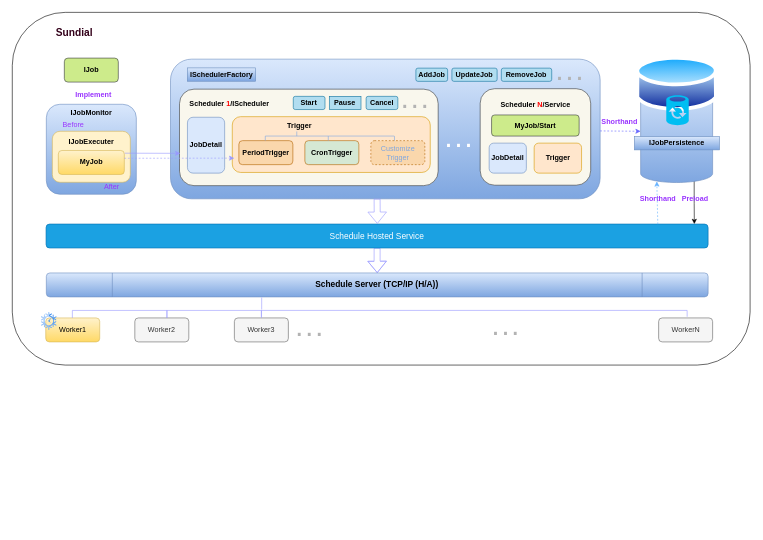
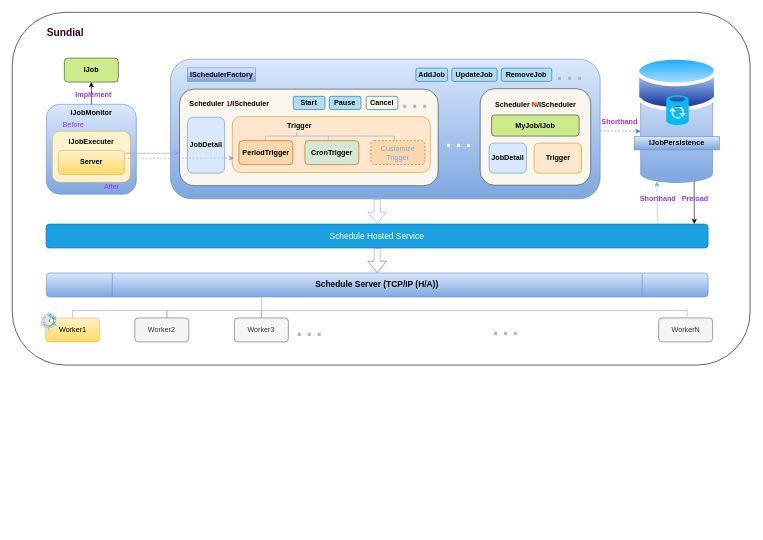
node "Sundial": moved (74, 33) -> (65, 33)
edge "IJobMonitor" -> "IJob": added
node "Pause": shape rectangle -> rounded rectangle
node "Cancel": fillcolor #b1ddf0 -> #f9f7ed
node "Scheduler N/Service": label "Scheduler N/Service" -> "Scheduler N/IScheduler"
node "MyJob/Start": label "MyJob/Start" -> "MyJob/IJob"
node "MyJob": label "MyJob" -> "Server"
